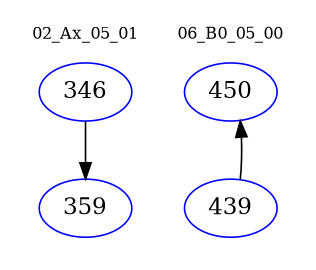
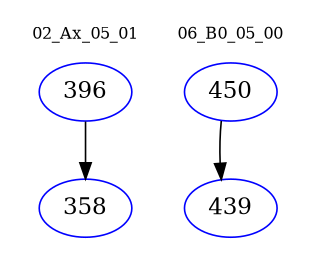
node "346": label "346" -> "396"
edge "439" -> "450": reversed
node "359": label "359" -> "358"
